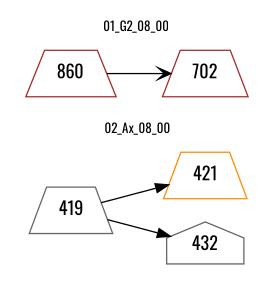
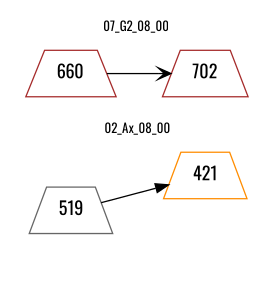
cluster "01_G2_08_00": label "01_G2_08_00" -> "07_G2_08_00"
node "860": label "860" -> "660"
node "419": label "419" -> "519"
node "432": removed
